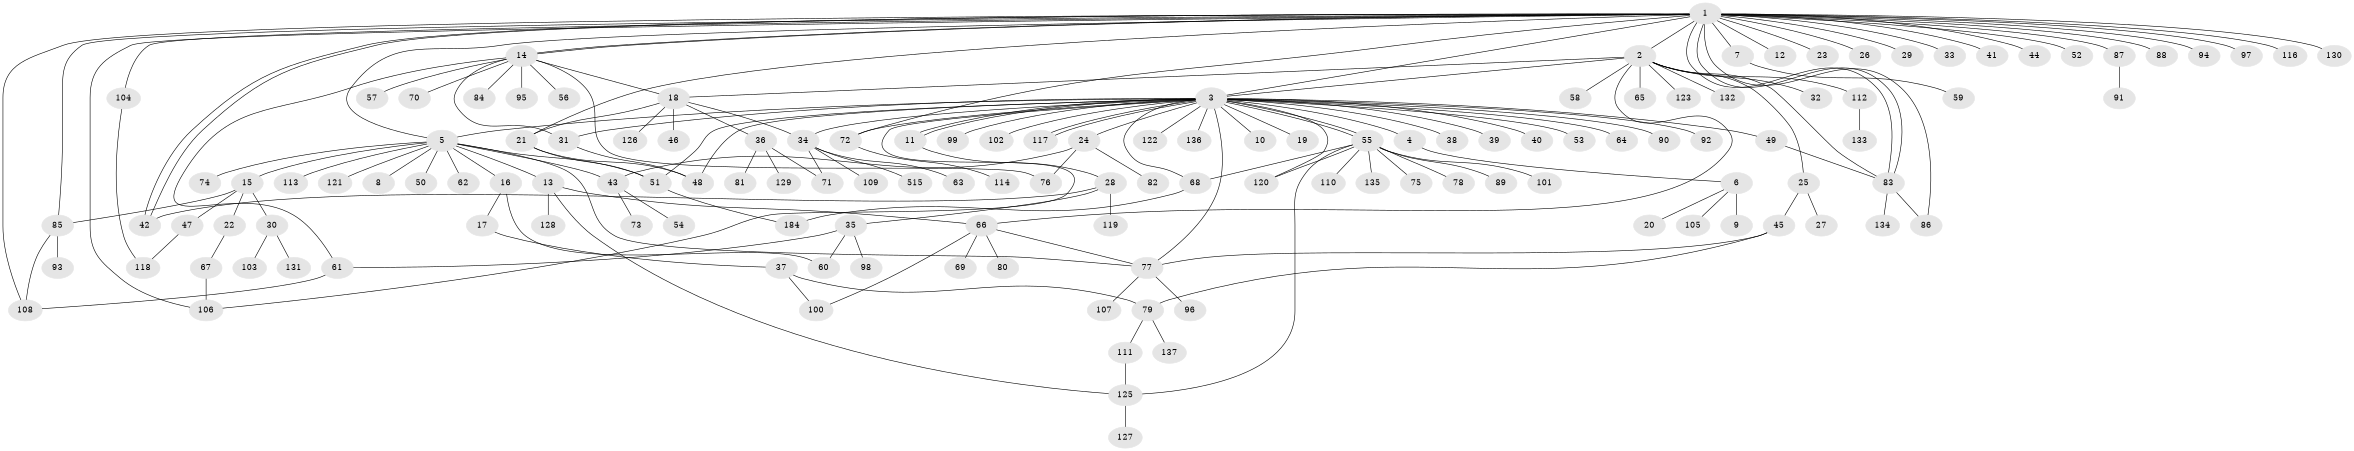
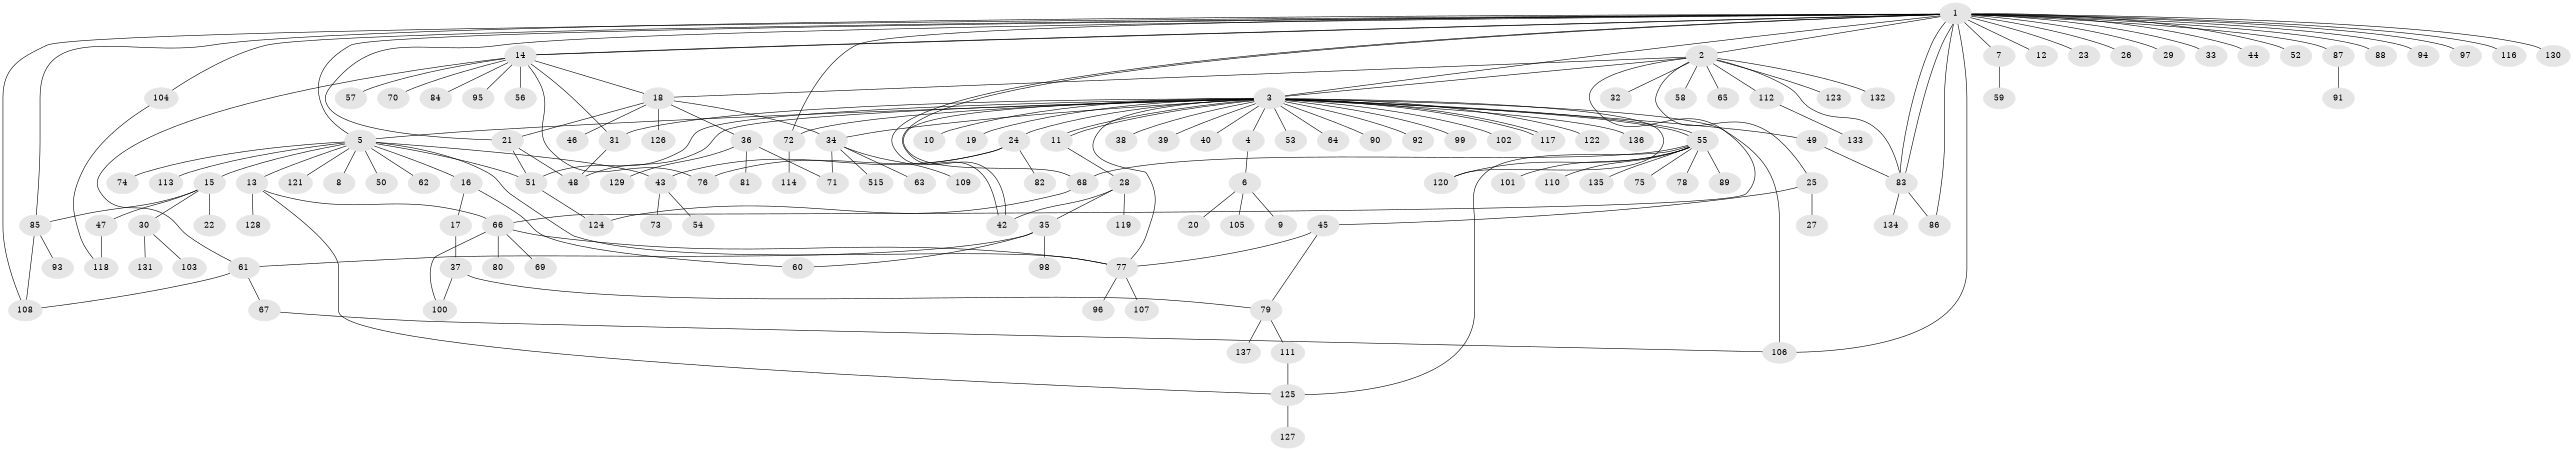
node "41": removed
node "184": label "184" -> "124"
edge "22" -- "67": now "61" -- "67"
